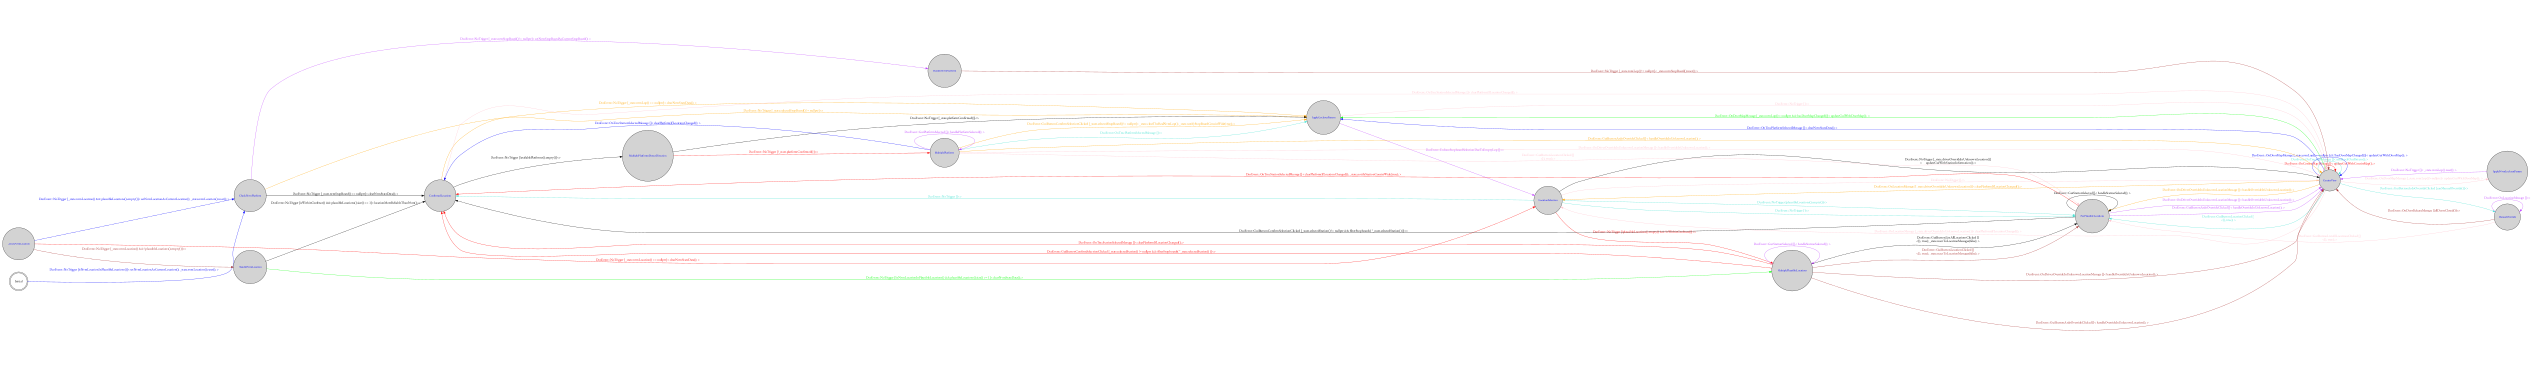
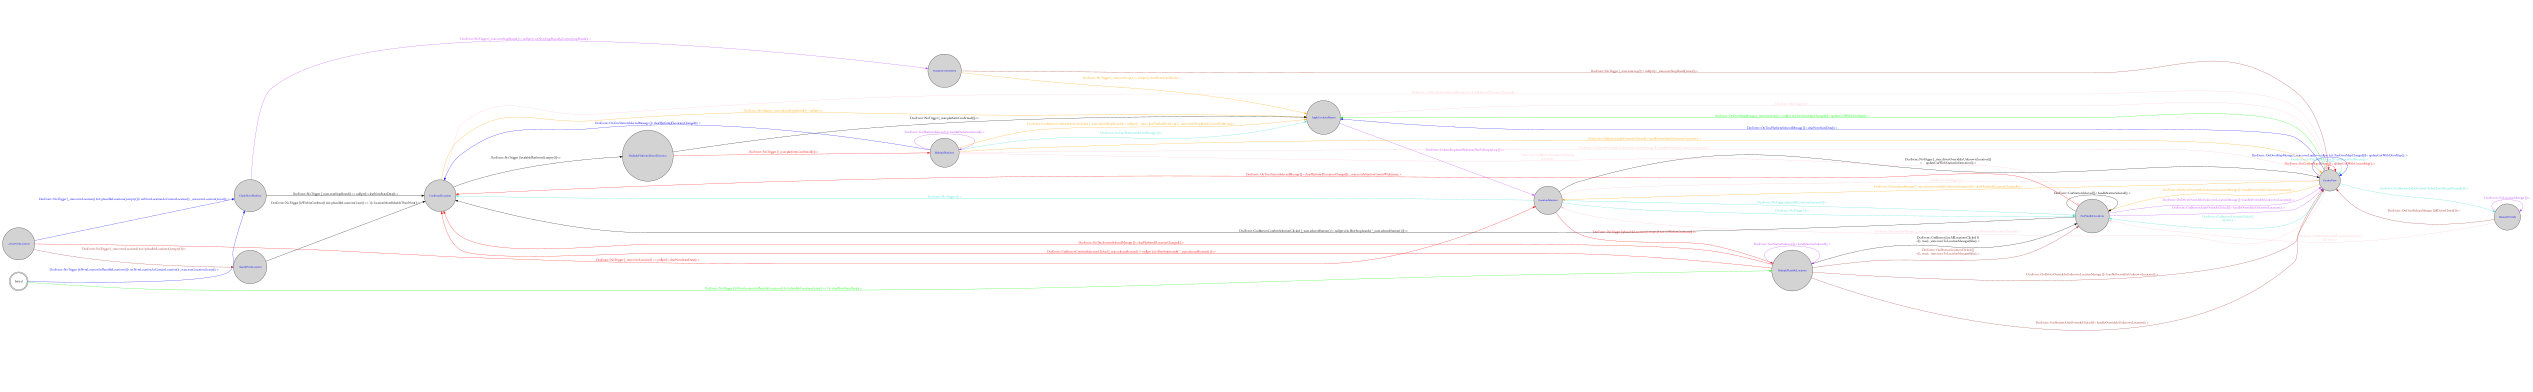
edge "CheckNvmPlatform" -> "ApplyLockoutPattern": now "HandleNvmPlatform" -> "ApplyLockoutPattern"
node "ApplyNvmLockoutPattern": removed
edge "HandleNvmLocation" -> "MultiplePlausibleLocations": now "Initial" -> "MultiplePlausibleLocations"
